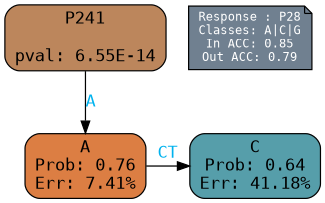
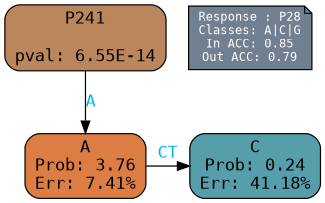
node "A Prob: 0.76 Err: 7.41%": label "A Prob: 0.76 Err: 7.41%" -> "A Prob: 3.76 Err: 7.41%"
node "C Prob: 0.64 Err: 41.18%": label "C Prob: 0.64 Err: 41.18%" -> "C Prob: 0.24 Err: 41.18%"
